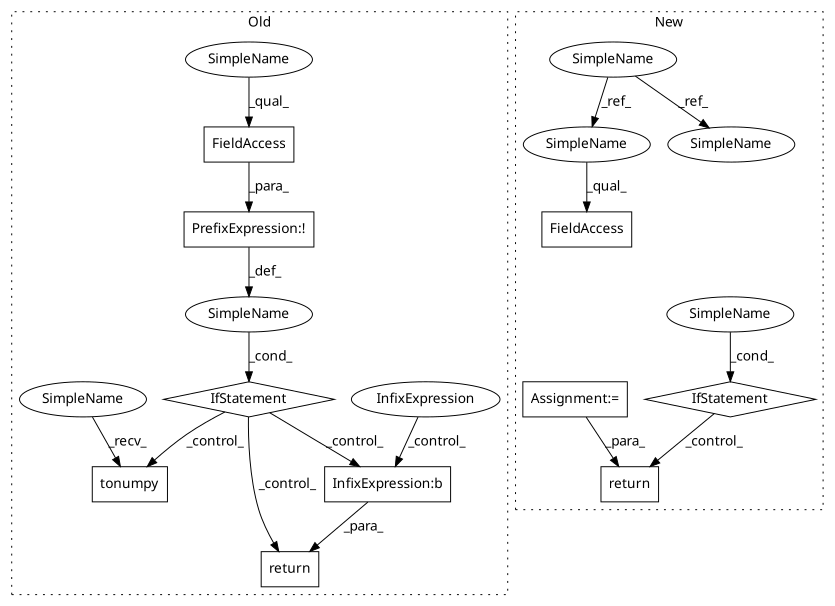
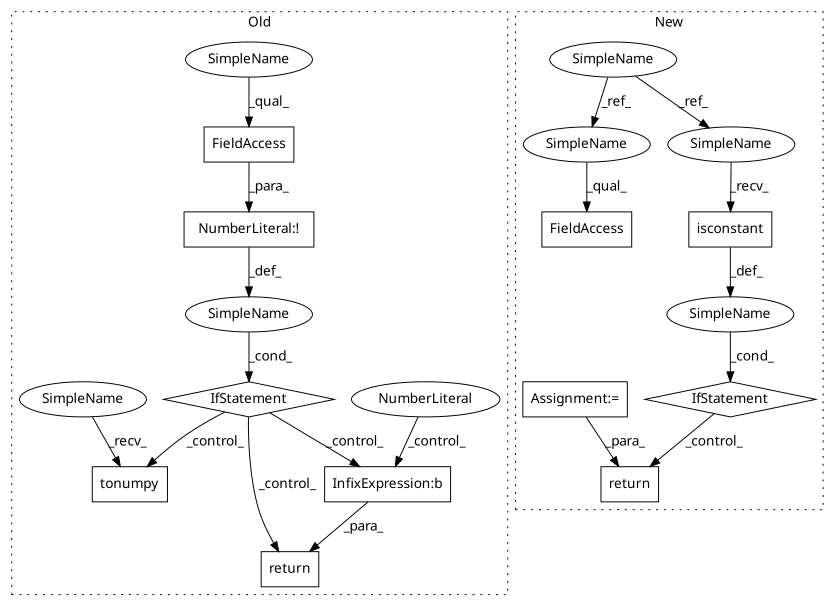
node "PrefixExpression:!": label "PrefixExpression:!" -> "NumberLiteral:!"
node "isconstant": added
node "InfixExpression": label "InfixExpression" -> "NumberLiteral"
